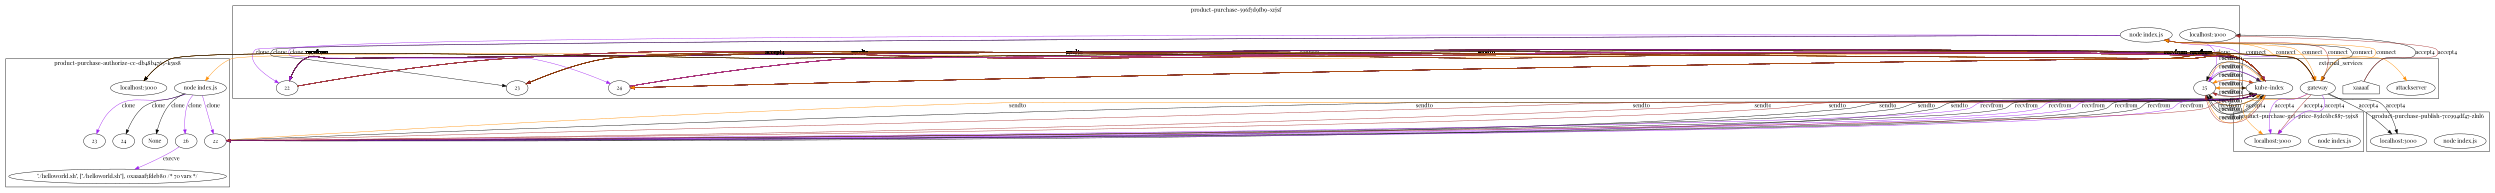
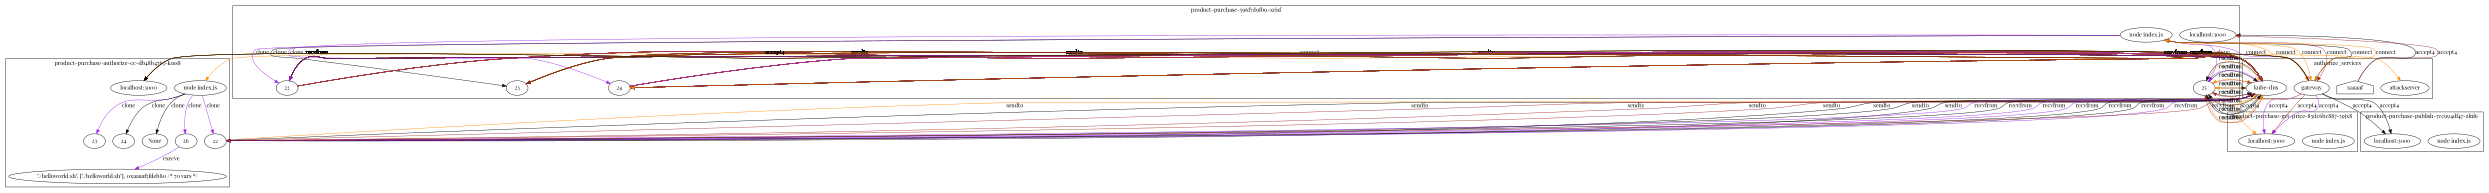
cluster " product-purchase-authorize-cc-db48b4765-k5ss8 ": label " product-purchase-authorize-cc-db48b4765-k5ss8 " -> " product-purchase-authorize-cc-db48b4765-k1ss8 "
cluster "external_services": label "external_services" -> "authorize_services"
node "kube-index": label "kube-index" -> "kube-dns"
